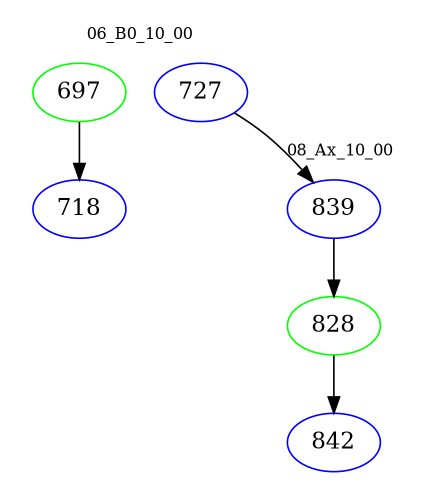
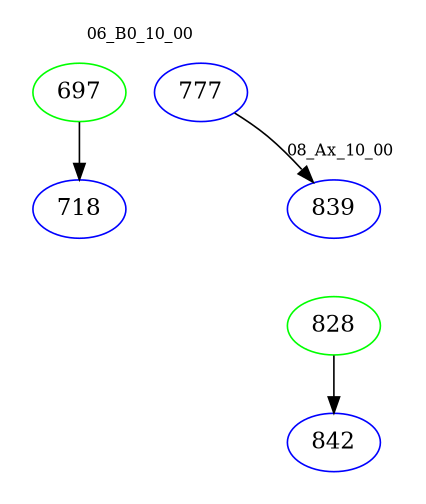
node "727": label "727" -> "777"
edge "839" -> "828": removed
